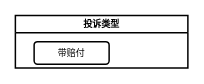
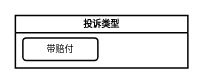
node "带赔付": moved (72, 53) -> (60, 49)
